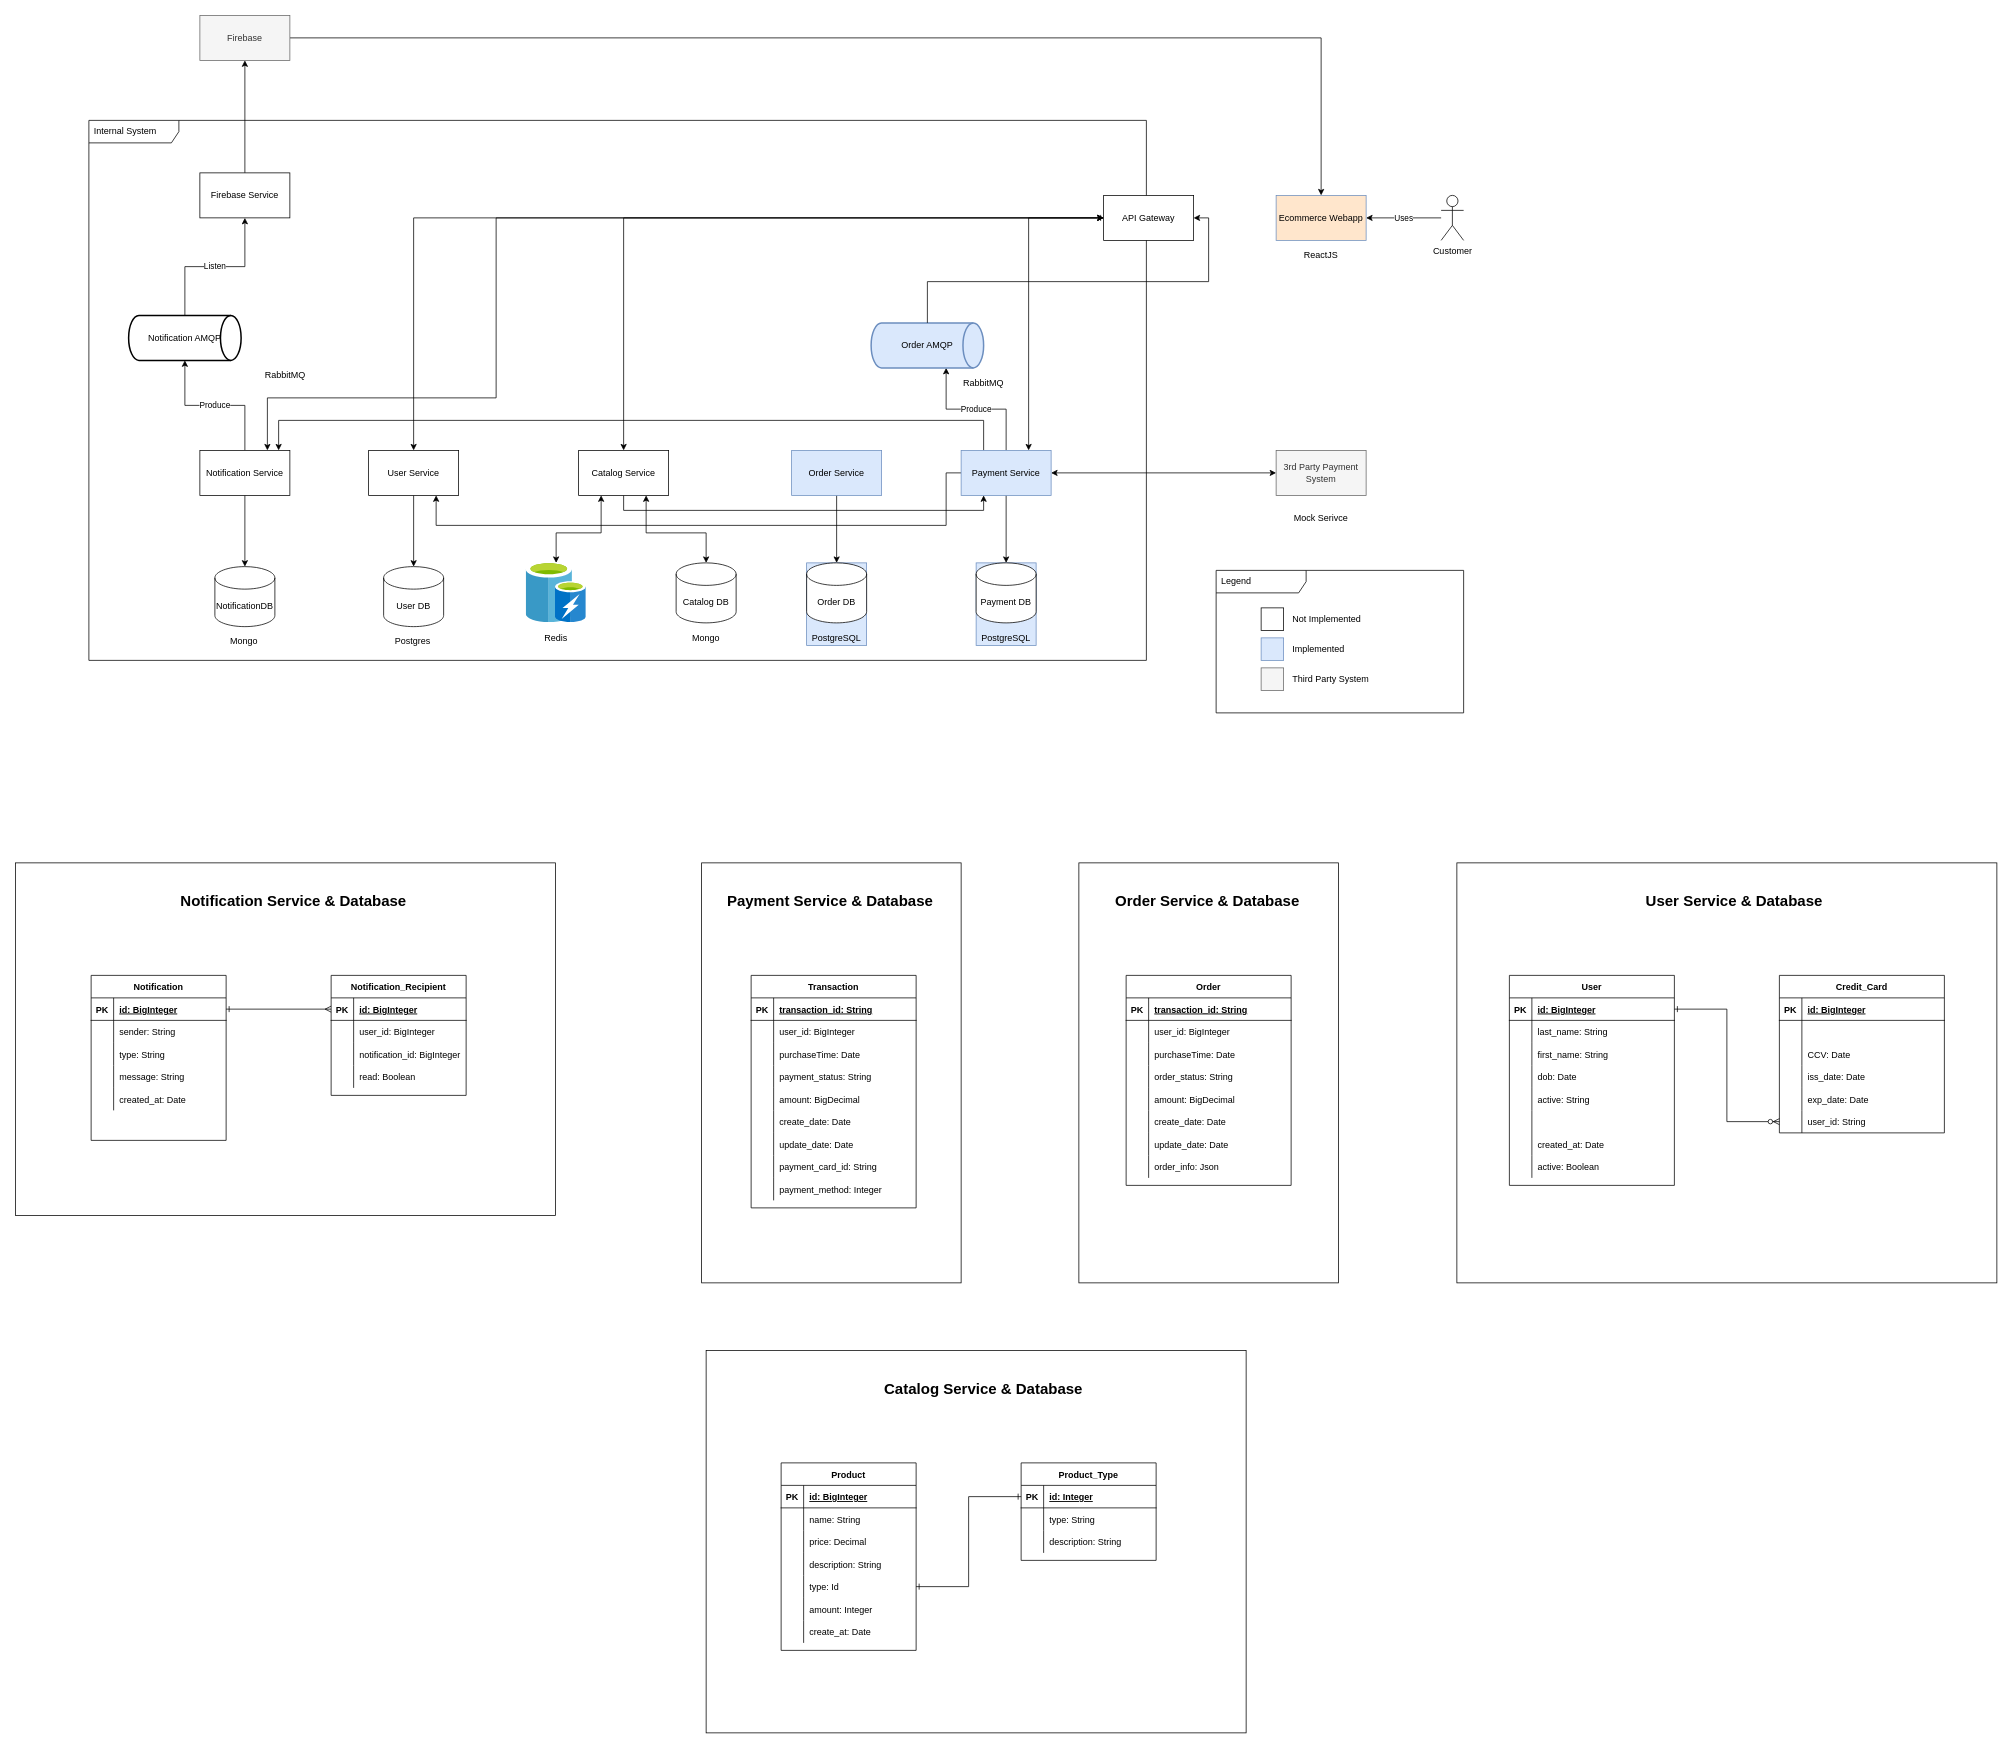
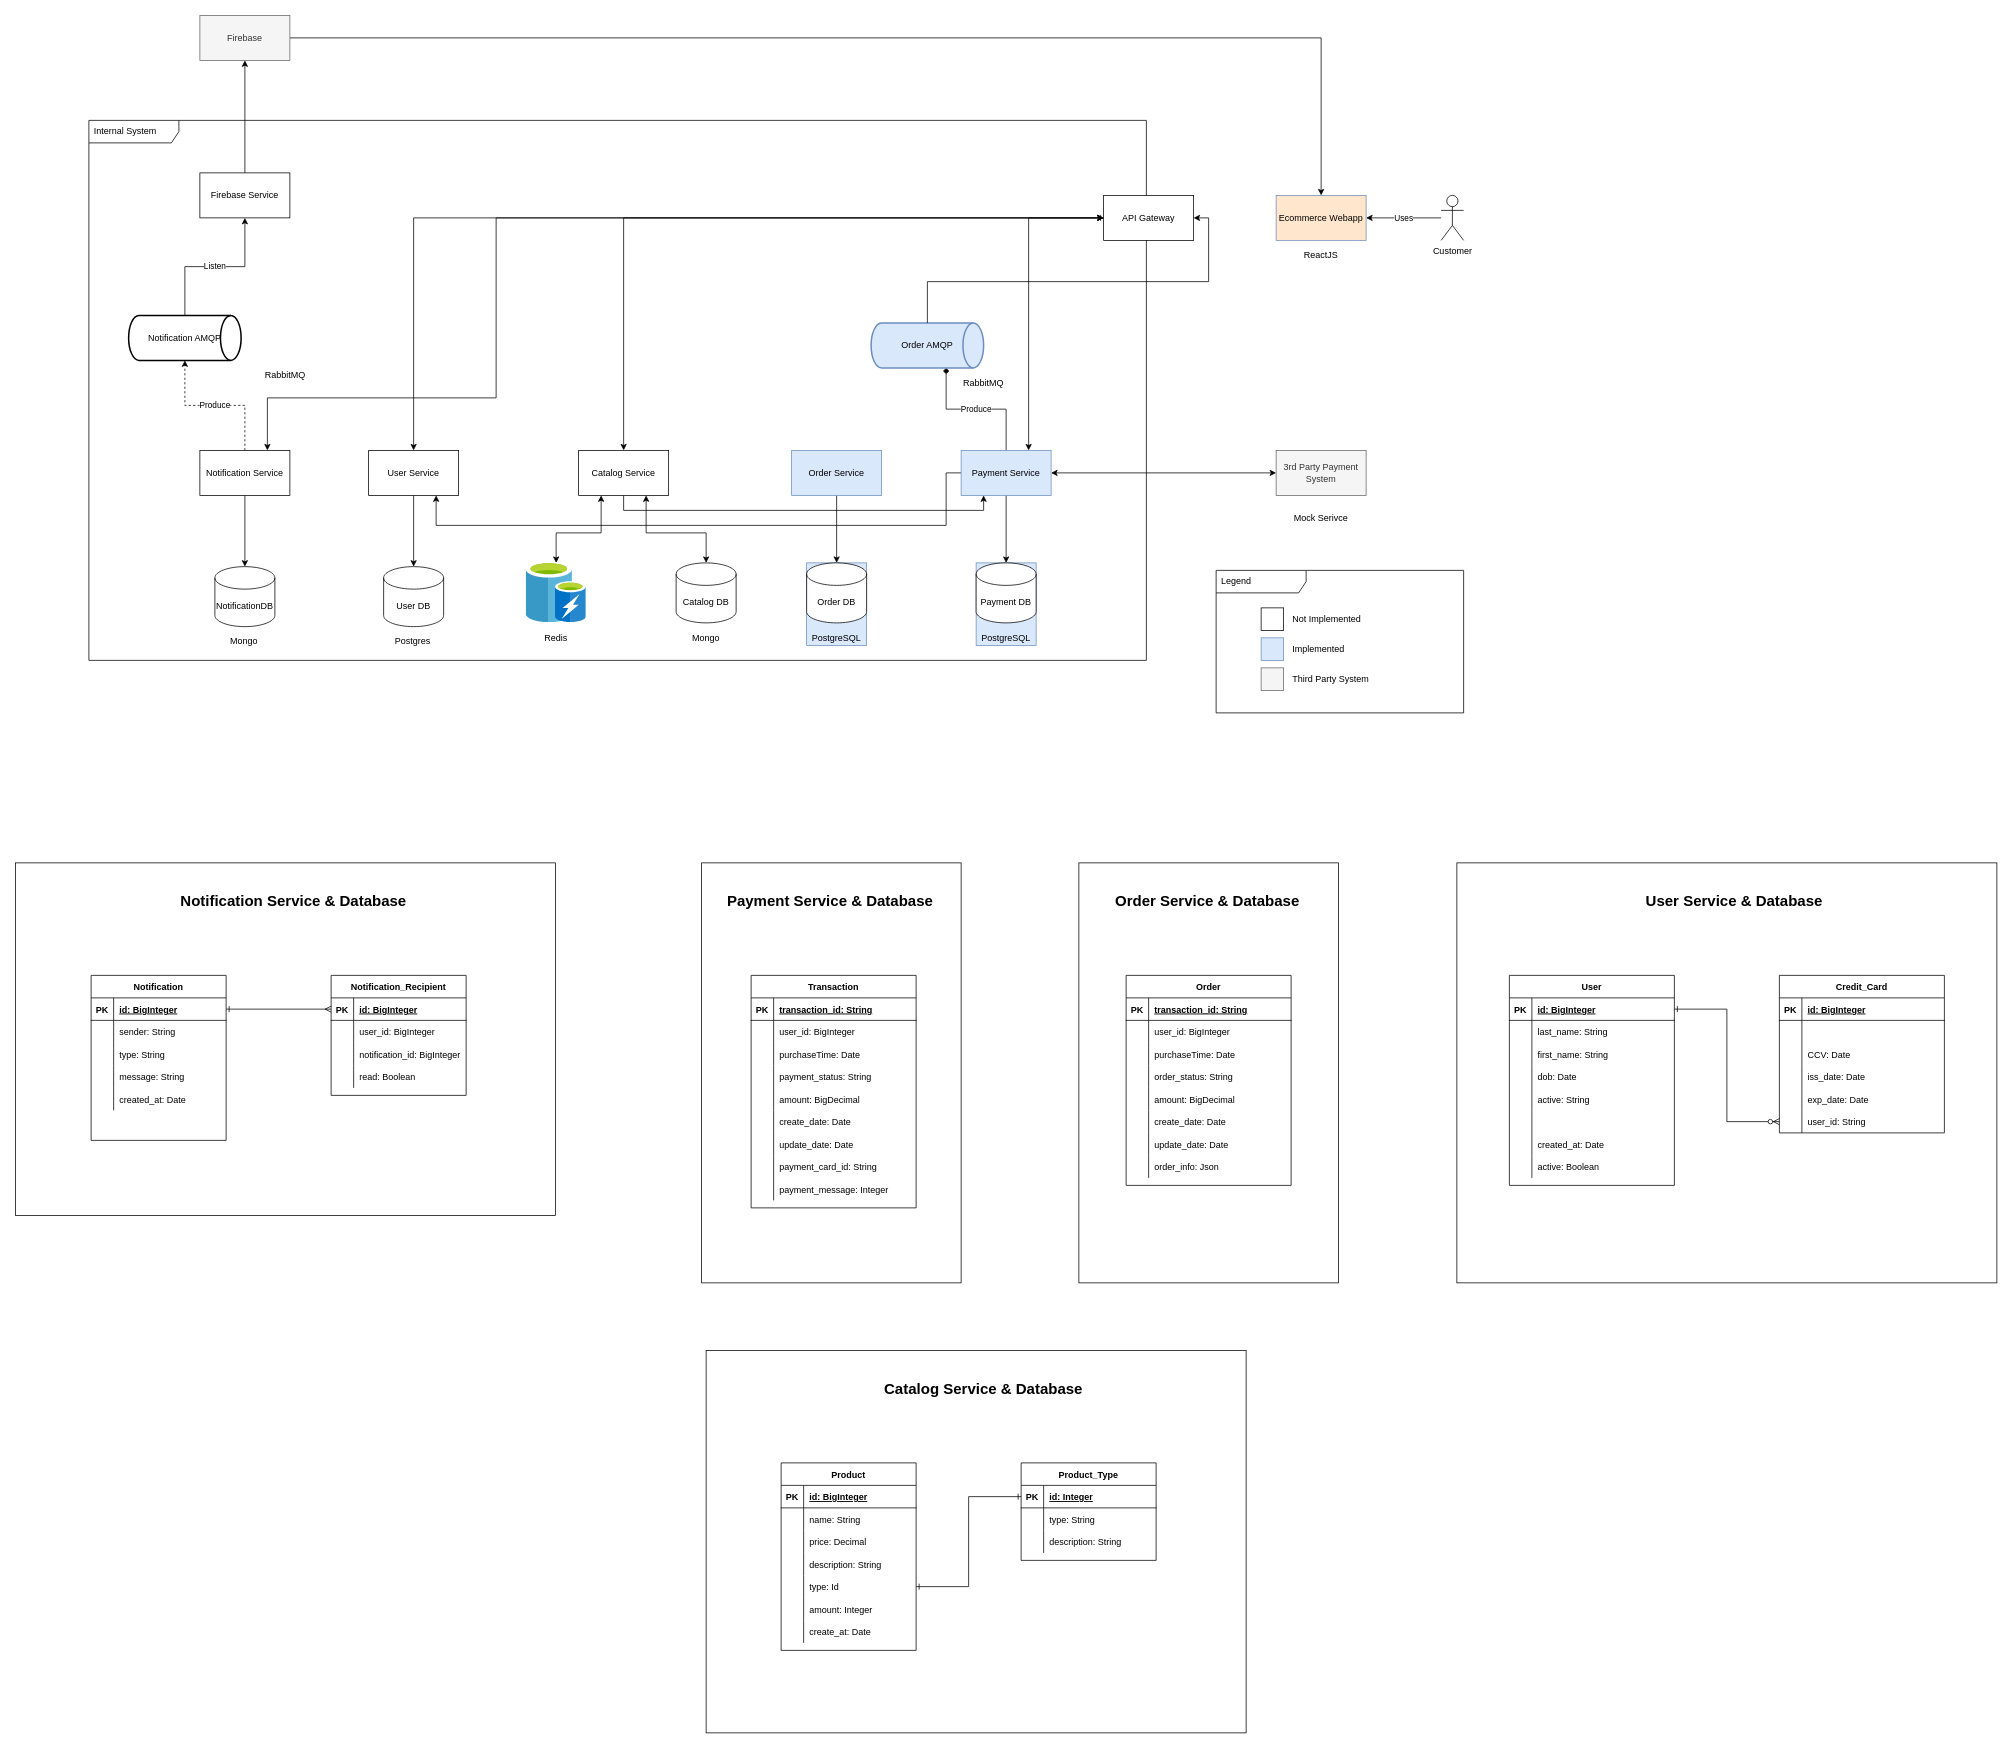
edge "Payment Service" -> "Order AMQP": arrowhead classic -> diamond
edge "Notification Service" -> "Notification AMQP": style solid -> dashed
edge "Payment Service" -> "Notification Service": removed
node "payment_method: Integer": label "payment_method: Integer" -> "payment_message: Integer"
